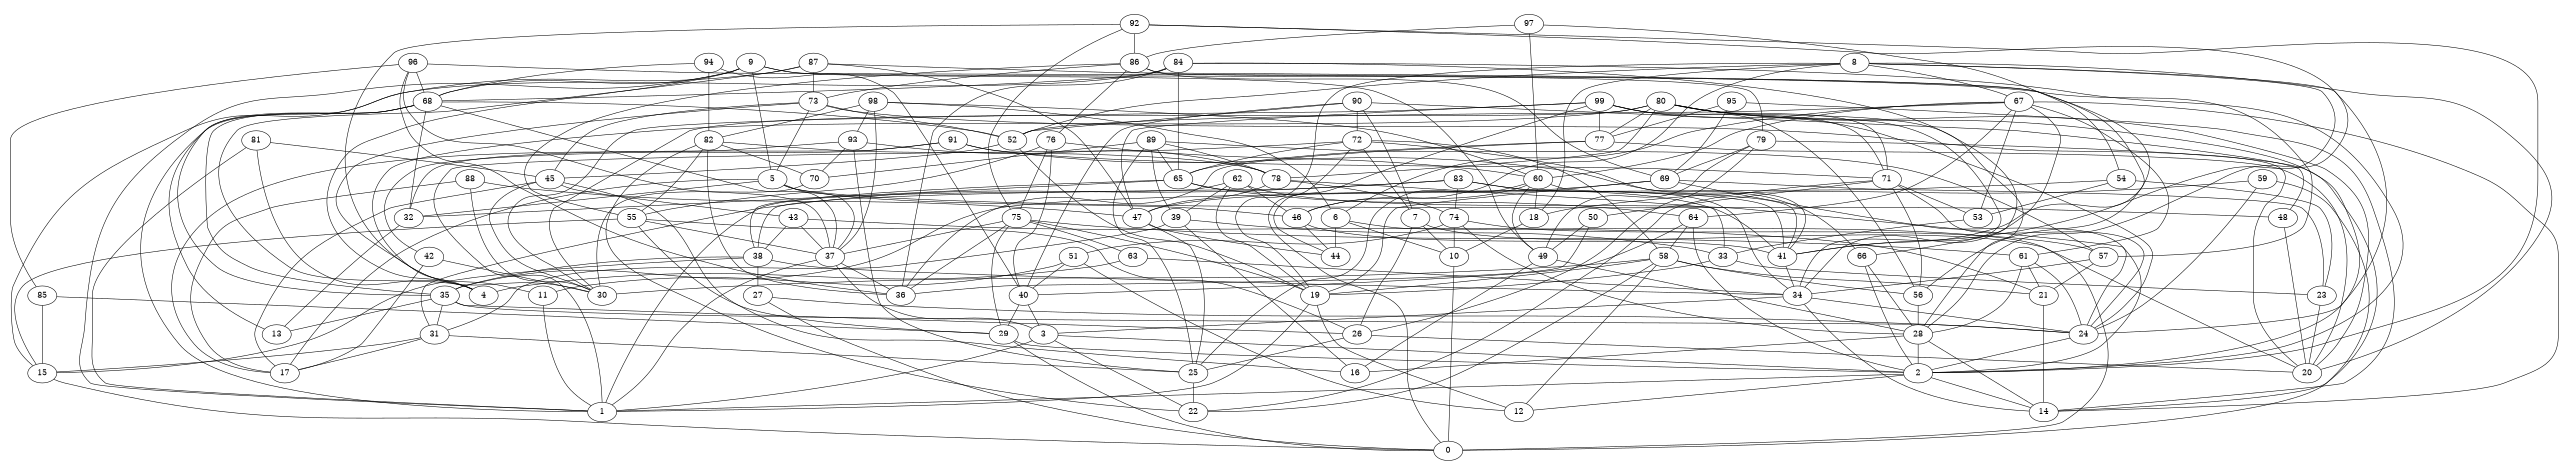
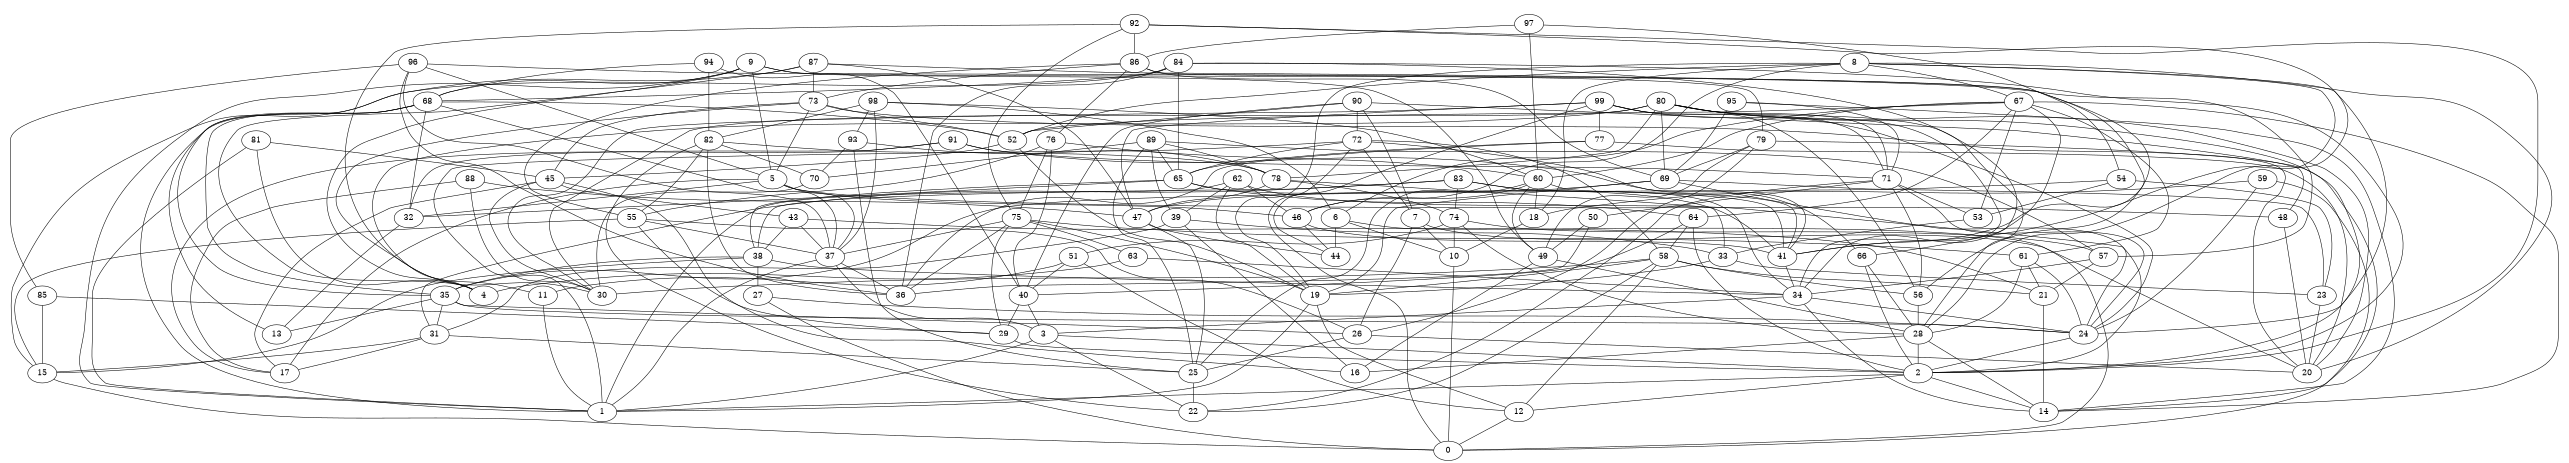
edge "96" -- "68": now "96" -- "5"
edge "80" -- "77": now "80" -- "69"
edge "95" -- "77": now "95" -- "71"
node "42": removed
edge "29" -- "0": now "12" -- "0"
